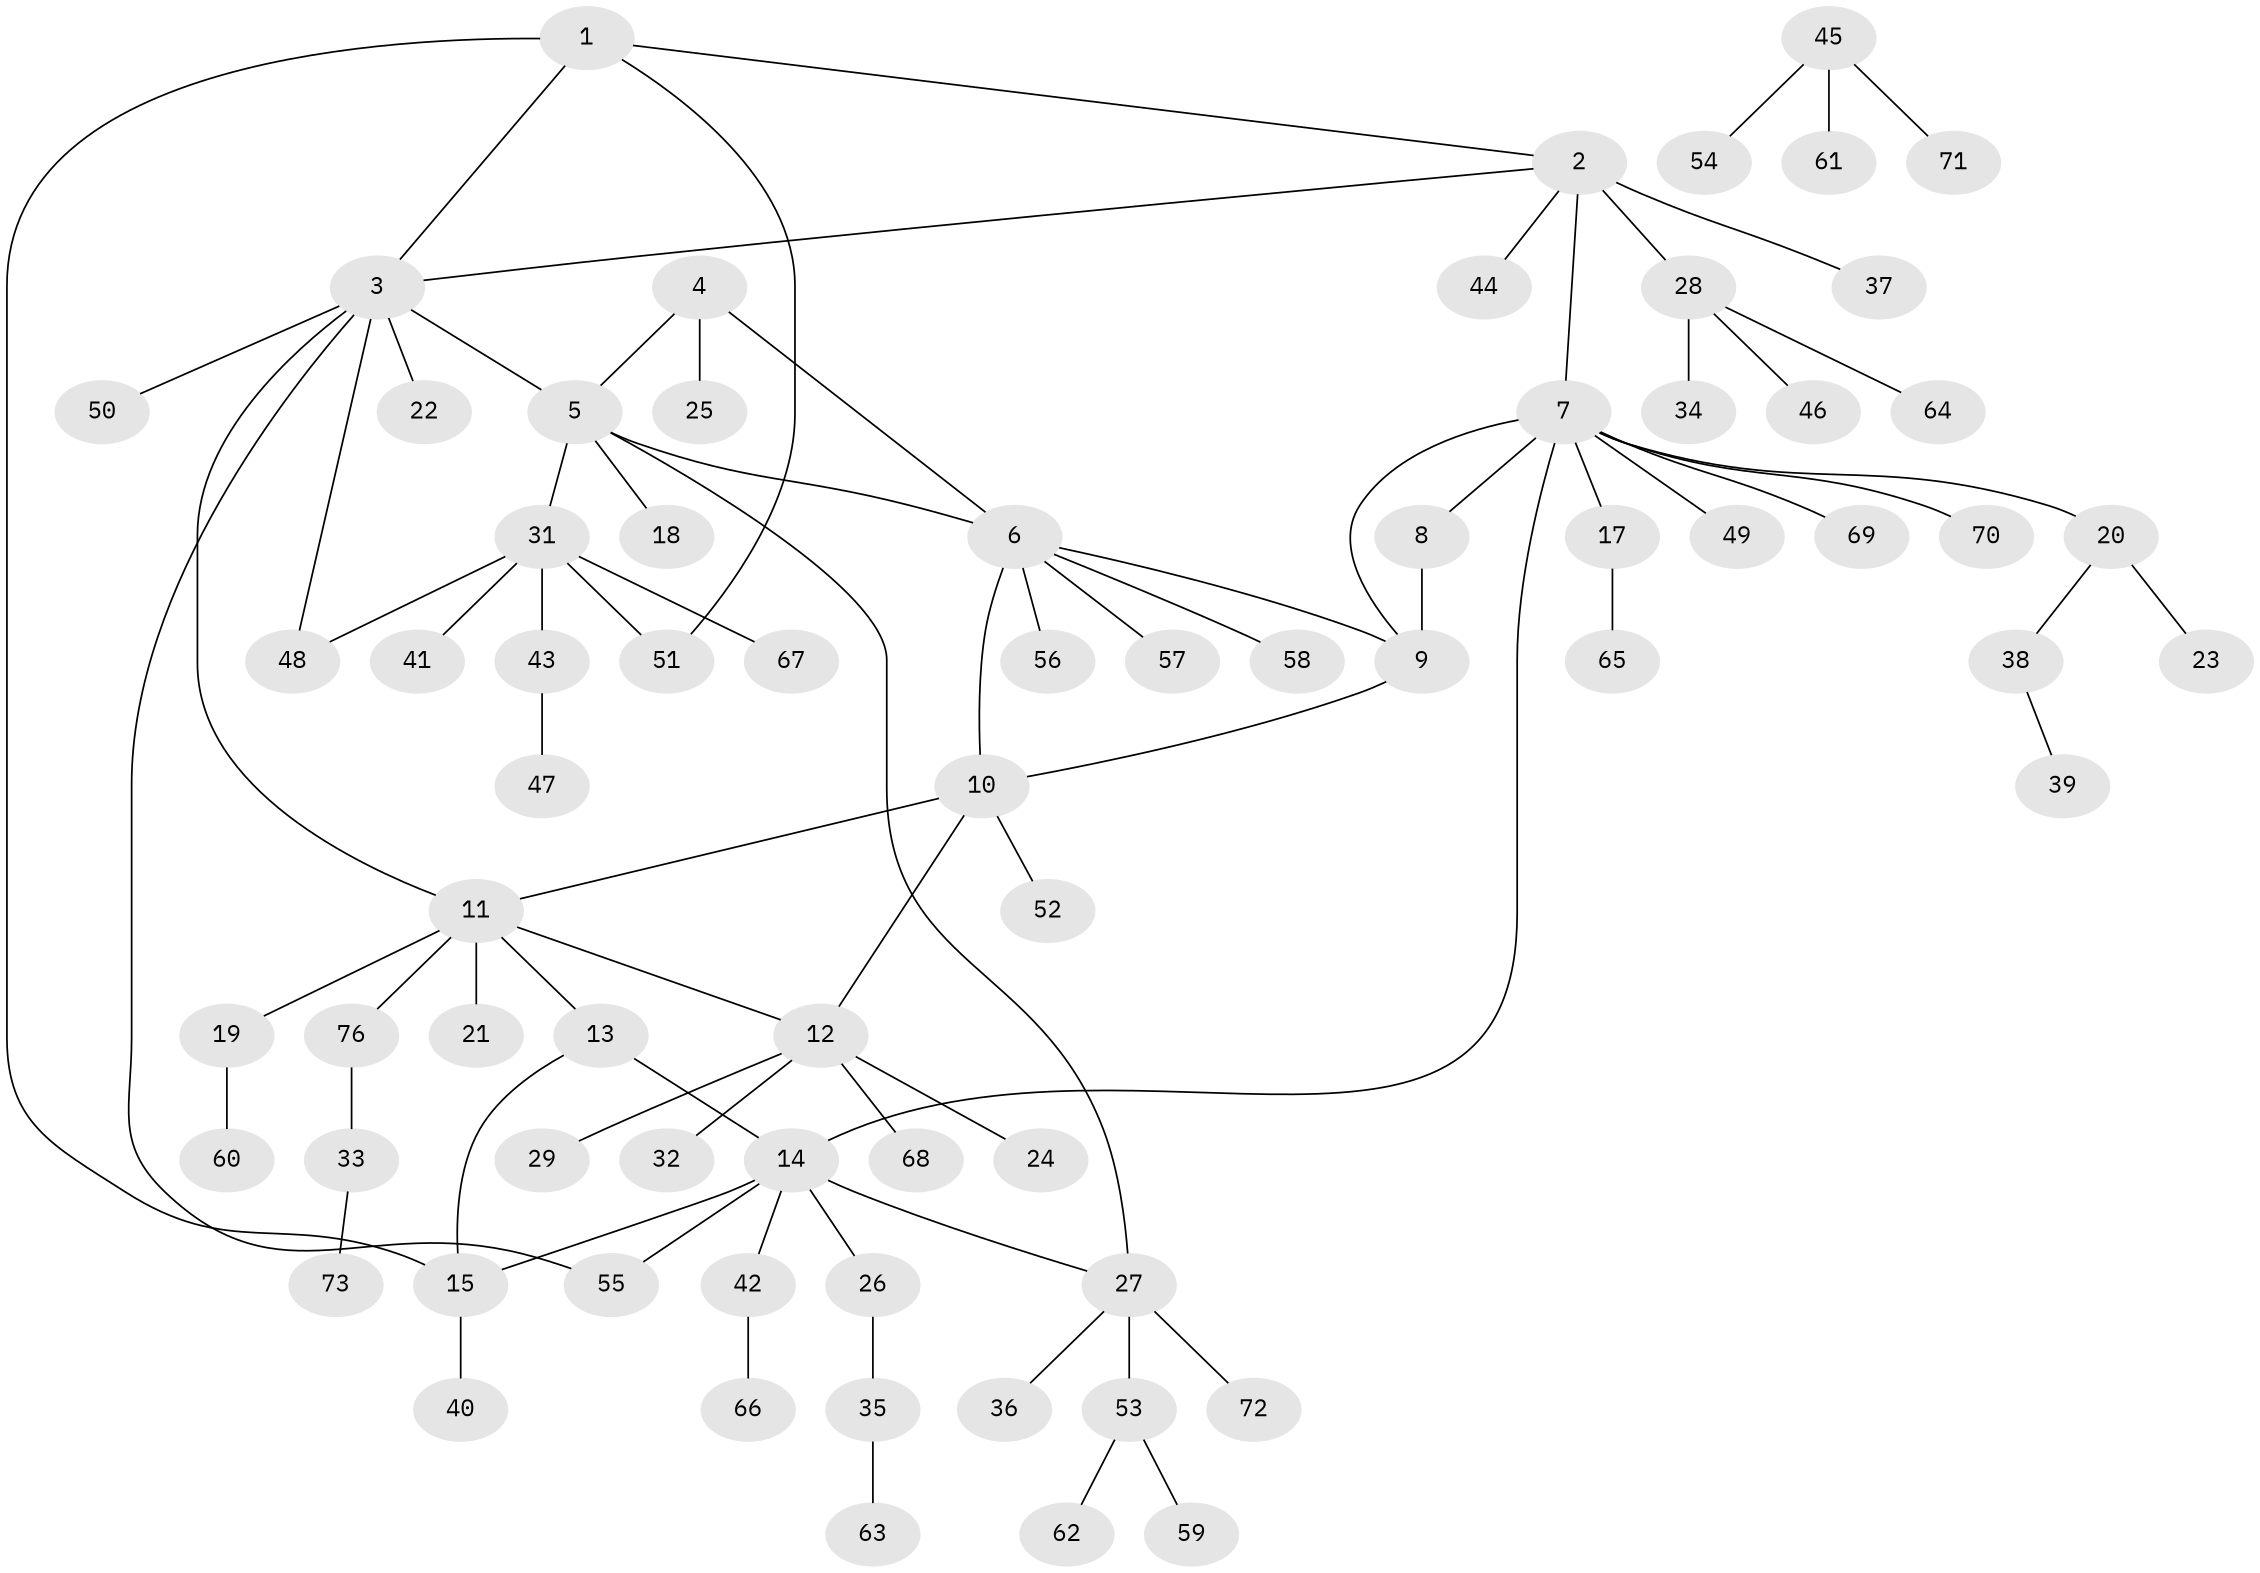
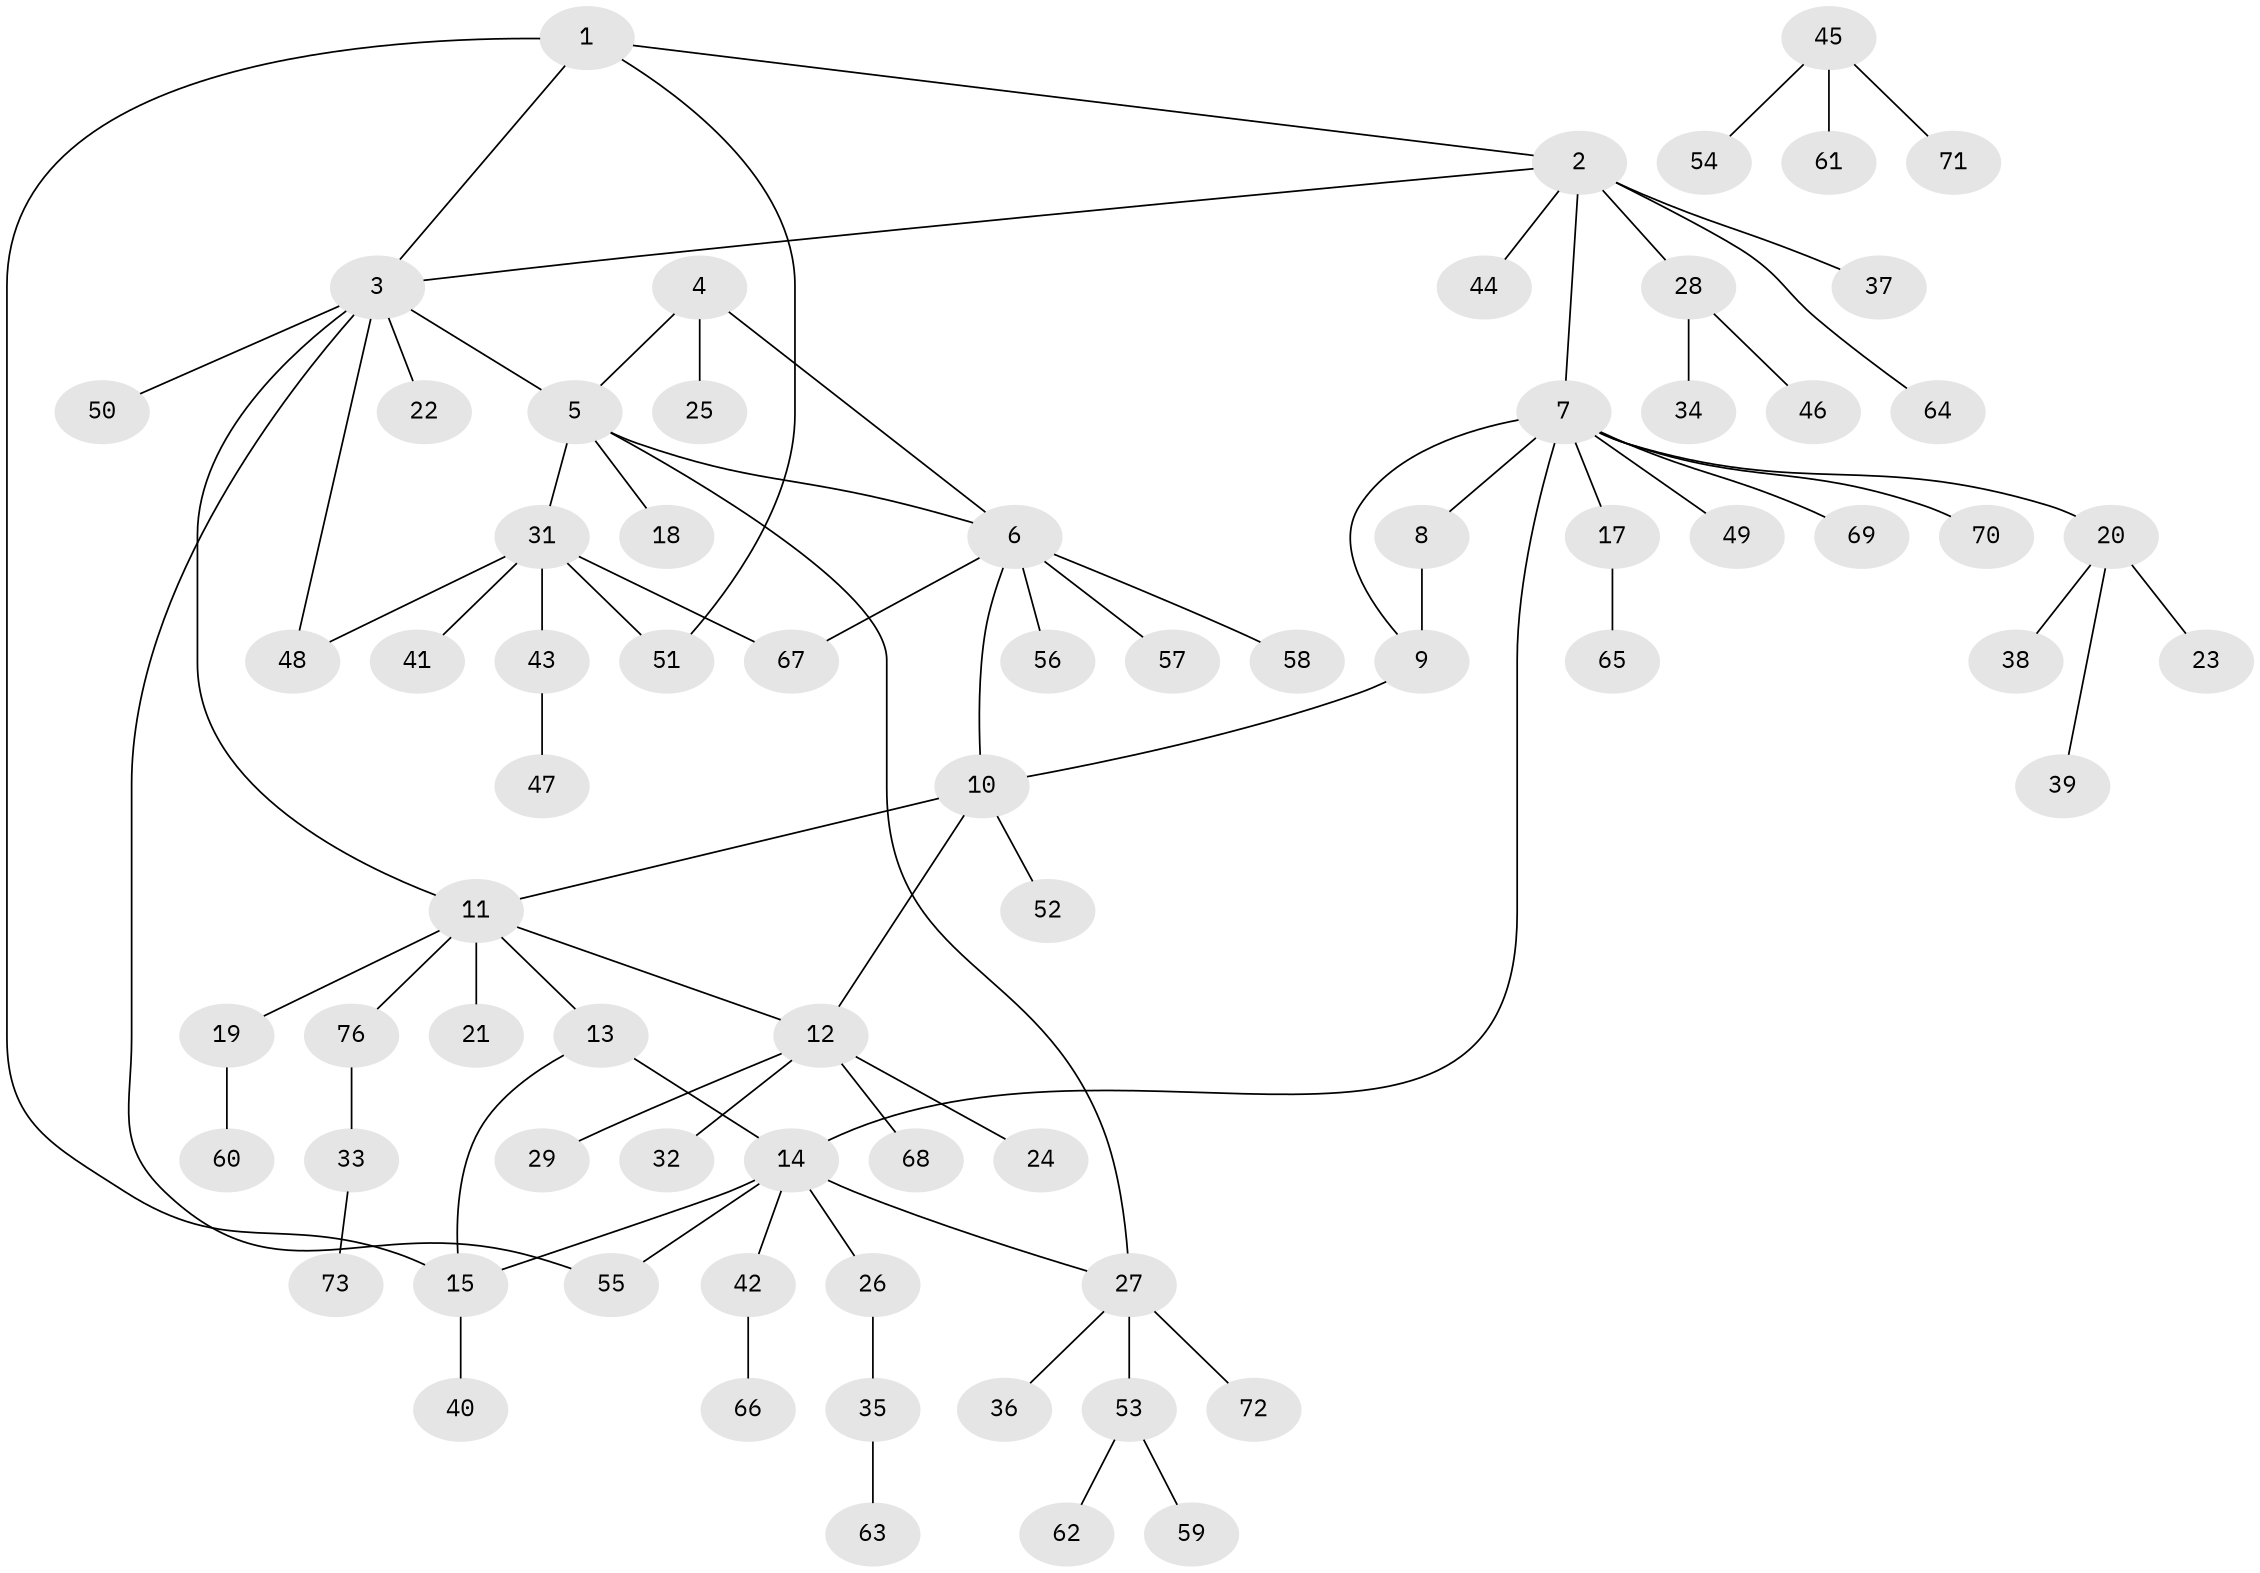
edge "28" -- "64": now "2" -- "64"
edge "6" -- "9": now "6" -- "67"
edge "38" -- "39": now "20" -- "39"
